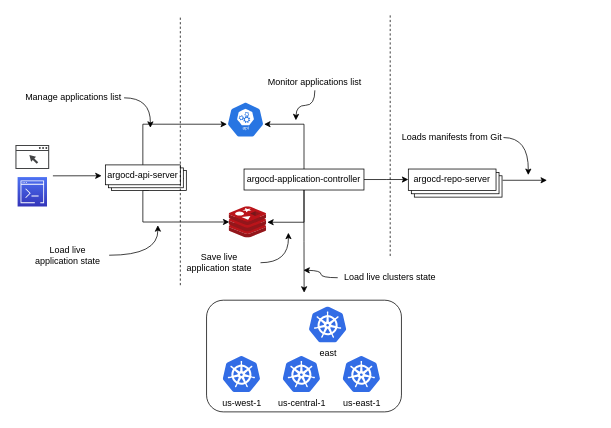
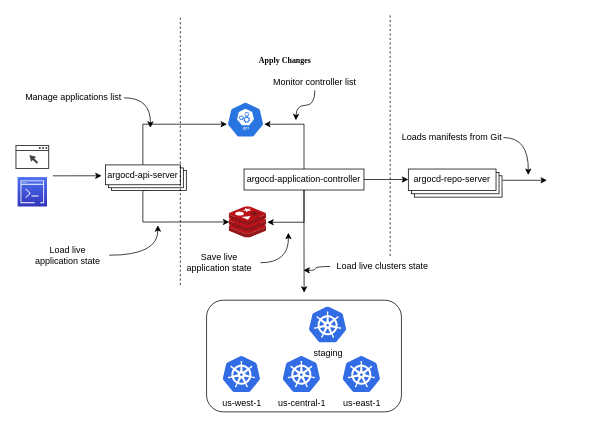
node "Apply Changes": added
node "Monitor applications list": label "Monitor applications list" -> "Monitor controller list"
node "Load live clusters state": moved (390, 278) -> (383, 267)
node "east": label "east" -> "staging"
